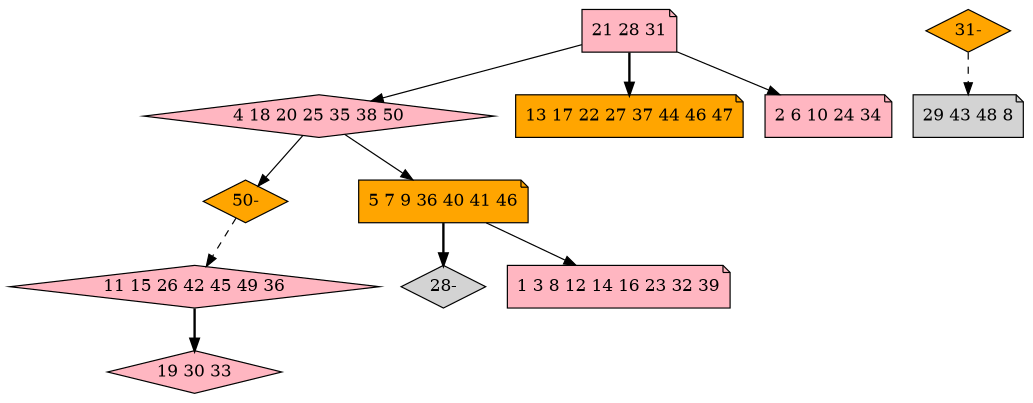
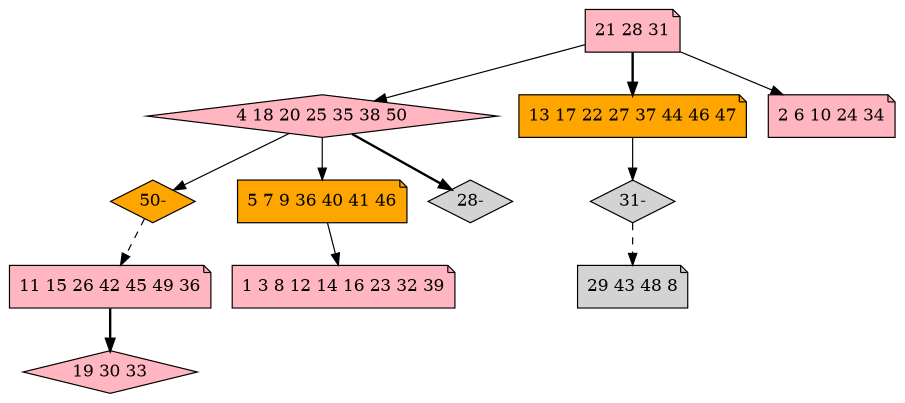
node "31-": fillcolor orange -> lightgrey
edge "13 17 22 27 37 44 46 47" -> "31-": added
edge "5 7 9 36 40 41 46" -> "28-": now "4 18 20 25 35 38 50" -> "28-"
node "11 15 26 42 45 49 36": shape diamond -> note
